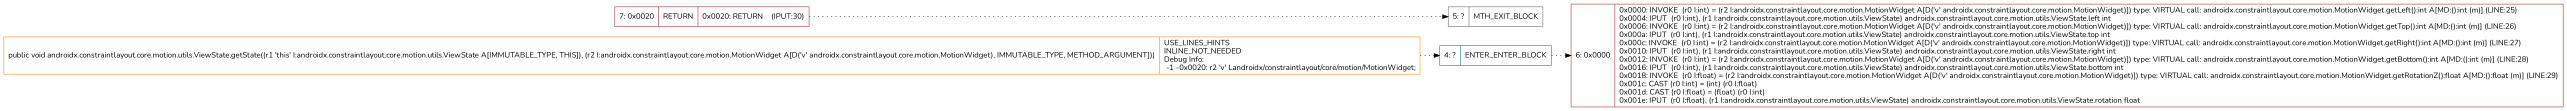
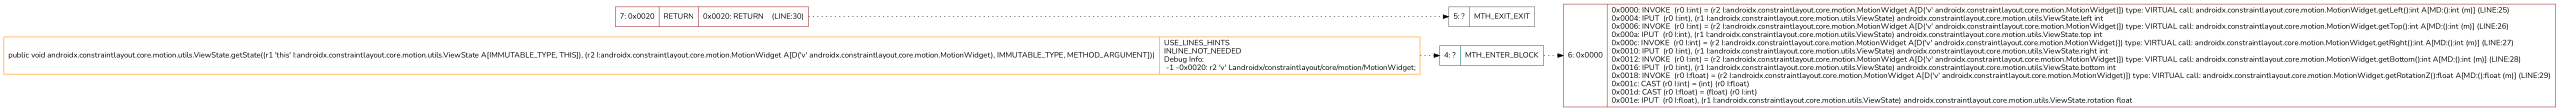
node "7: 0x0020": text "0x0020: RETURN    (IPUT:30)" -> "0x0020: RETURN    (LINE:30)"
node "5: ?": text "MTH_EXIT_BLOCK" -> "MTH_EXIT_EXIT"
node "4: ?": text "ENTER_ENTER_BLOCK" -> "MTH_ENTER_BLOCK"
